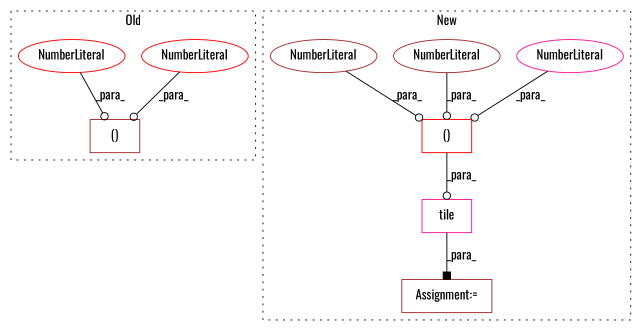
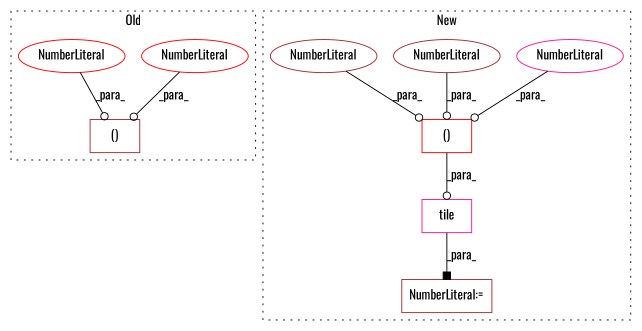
node "Assignment:=": label "Assignment:=" -> "NumberLiteral:="
